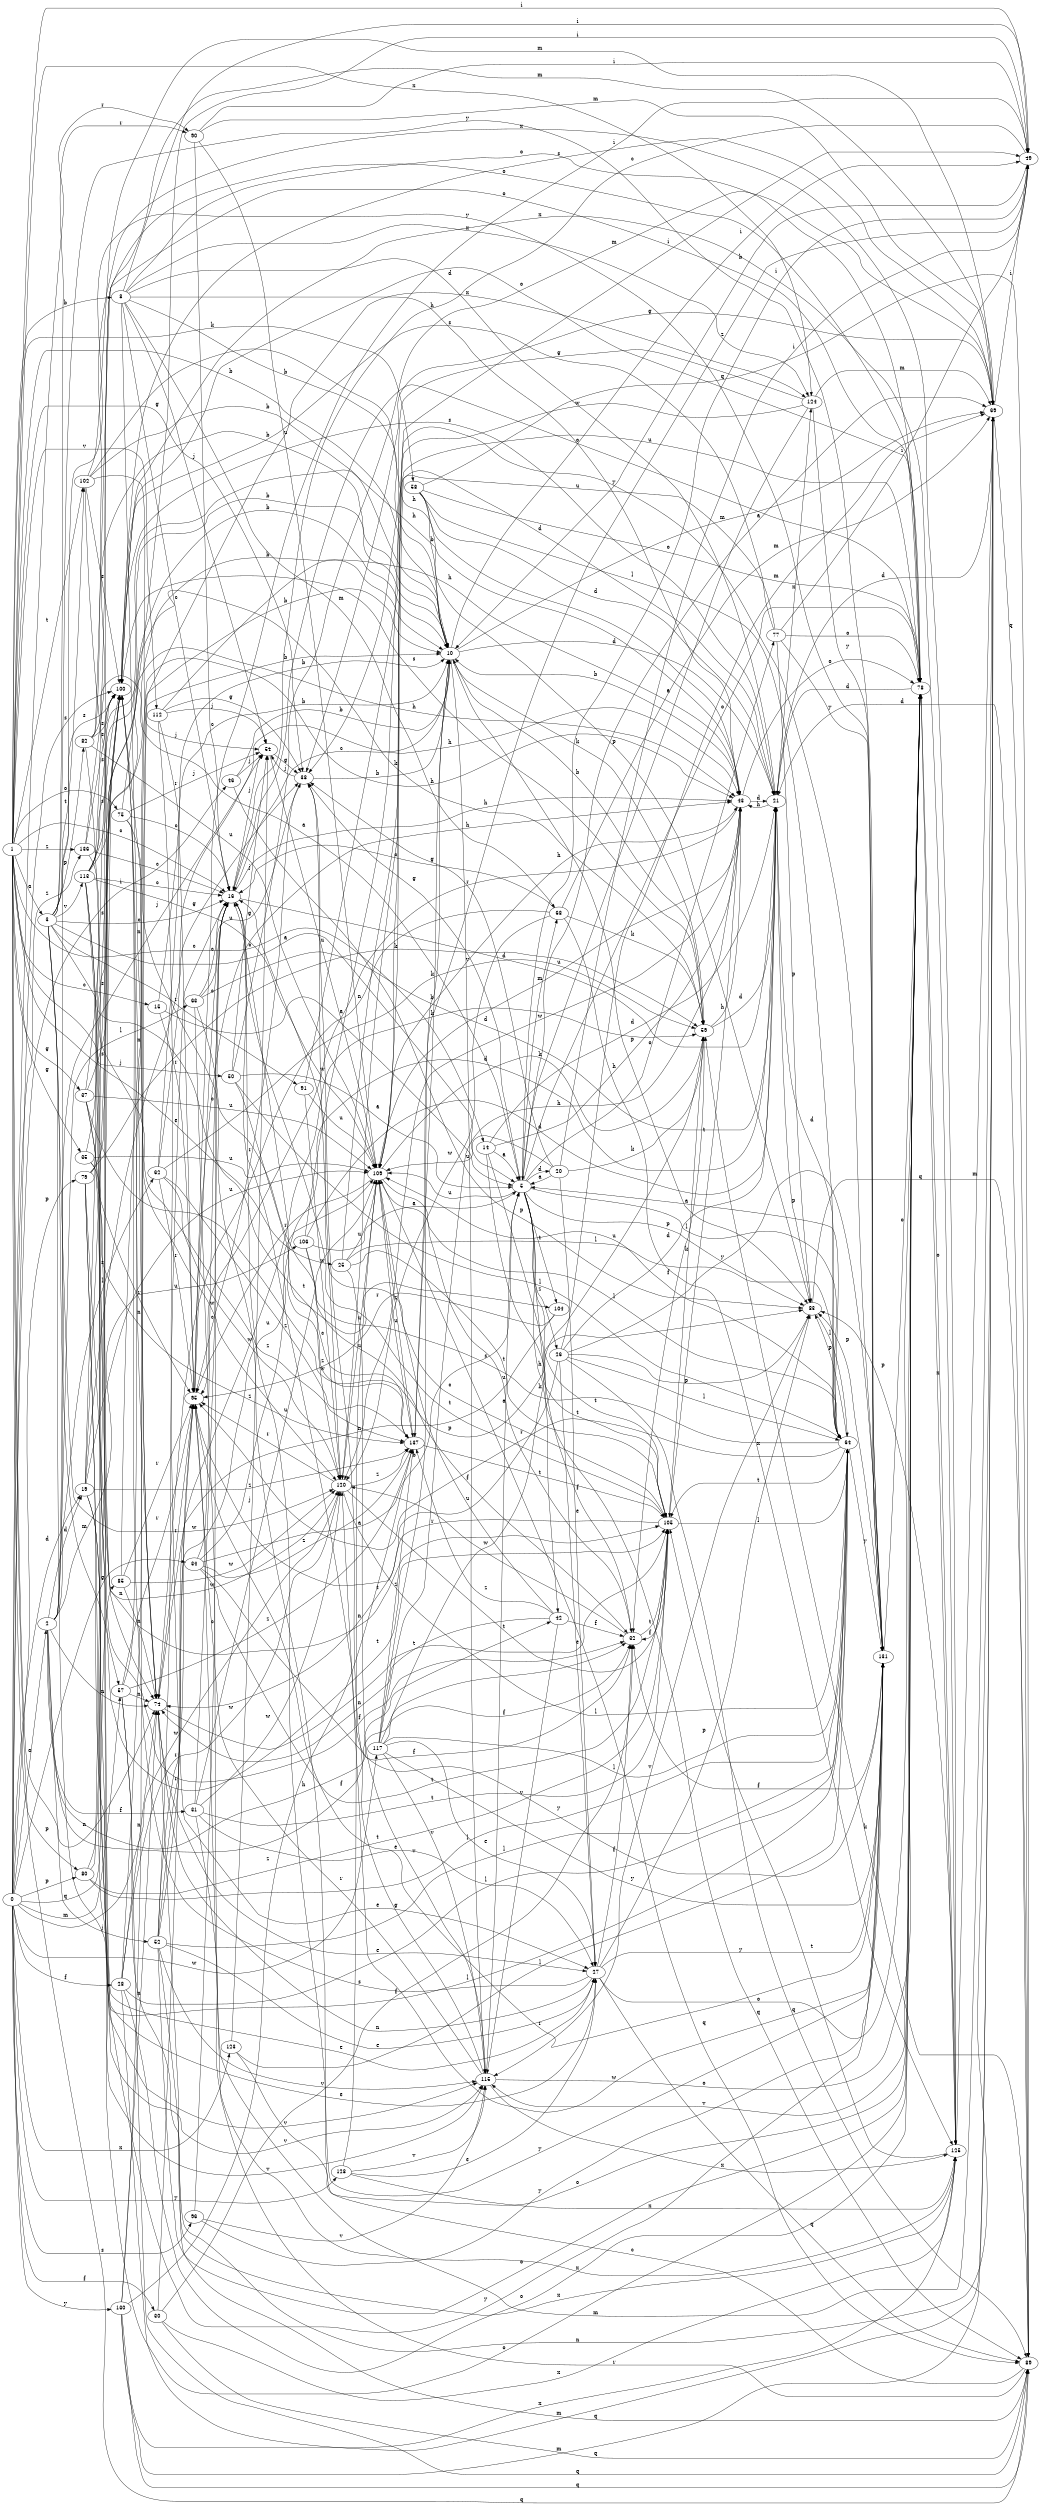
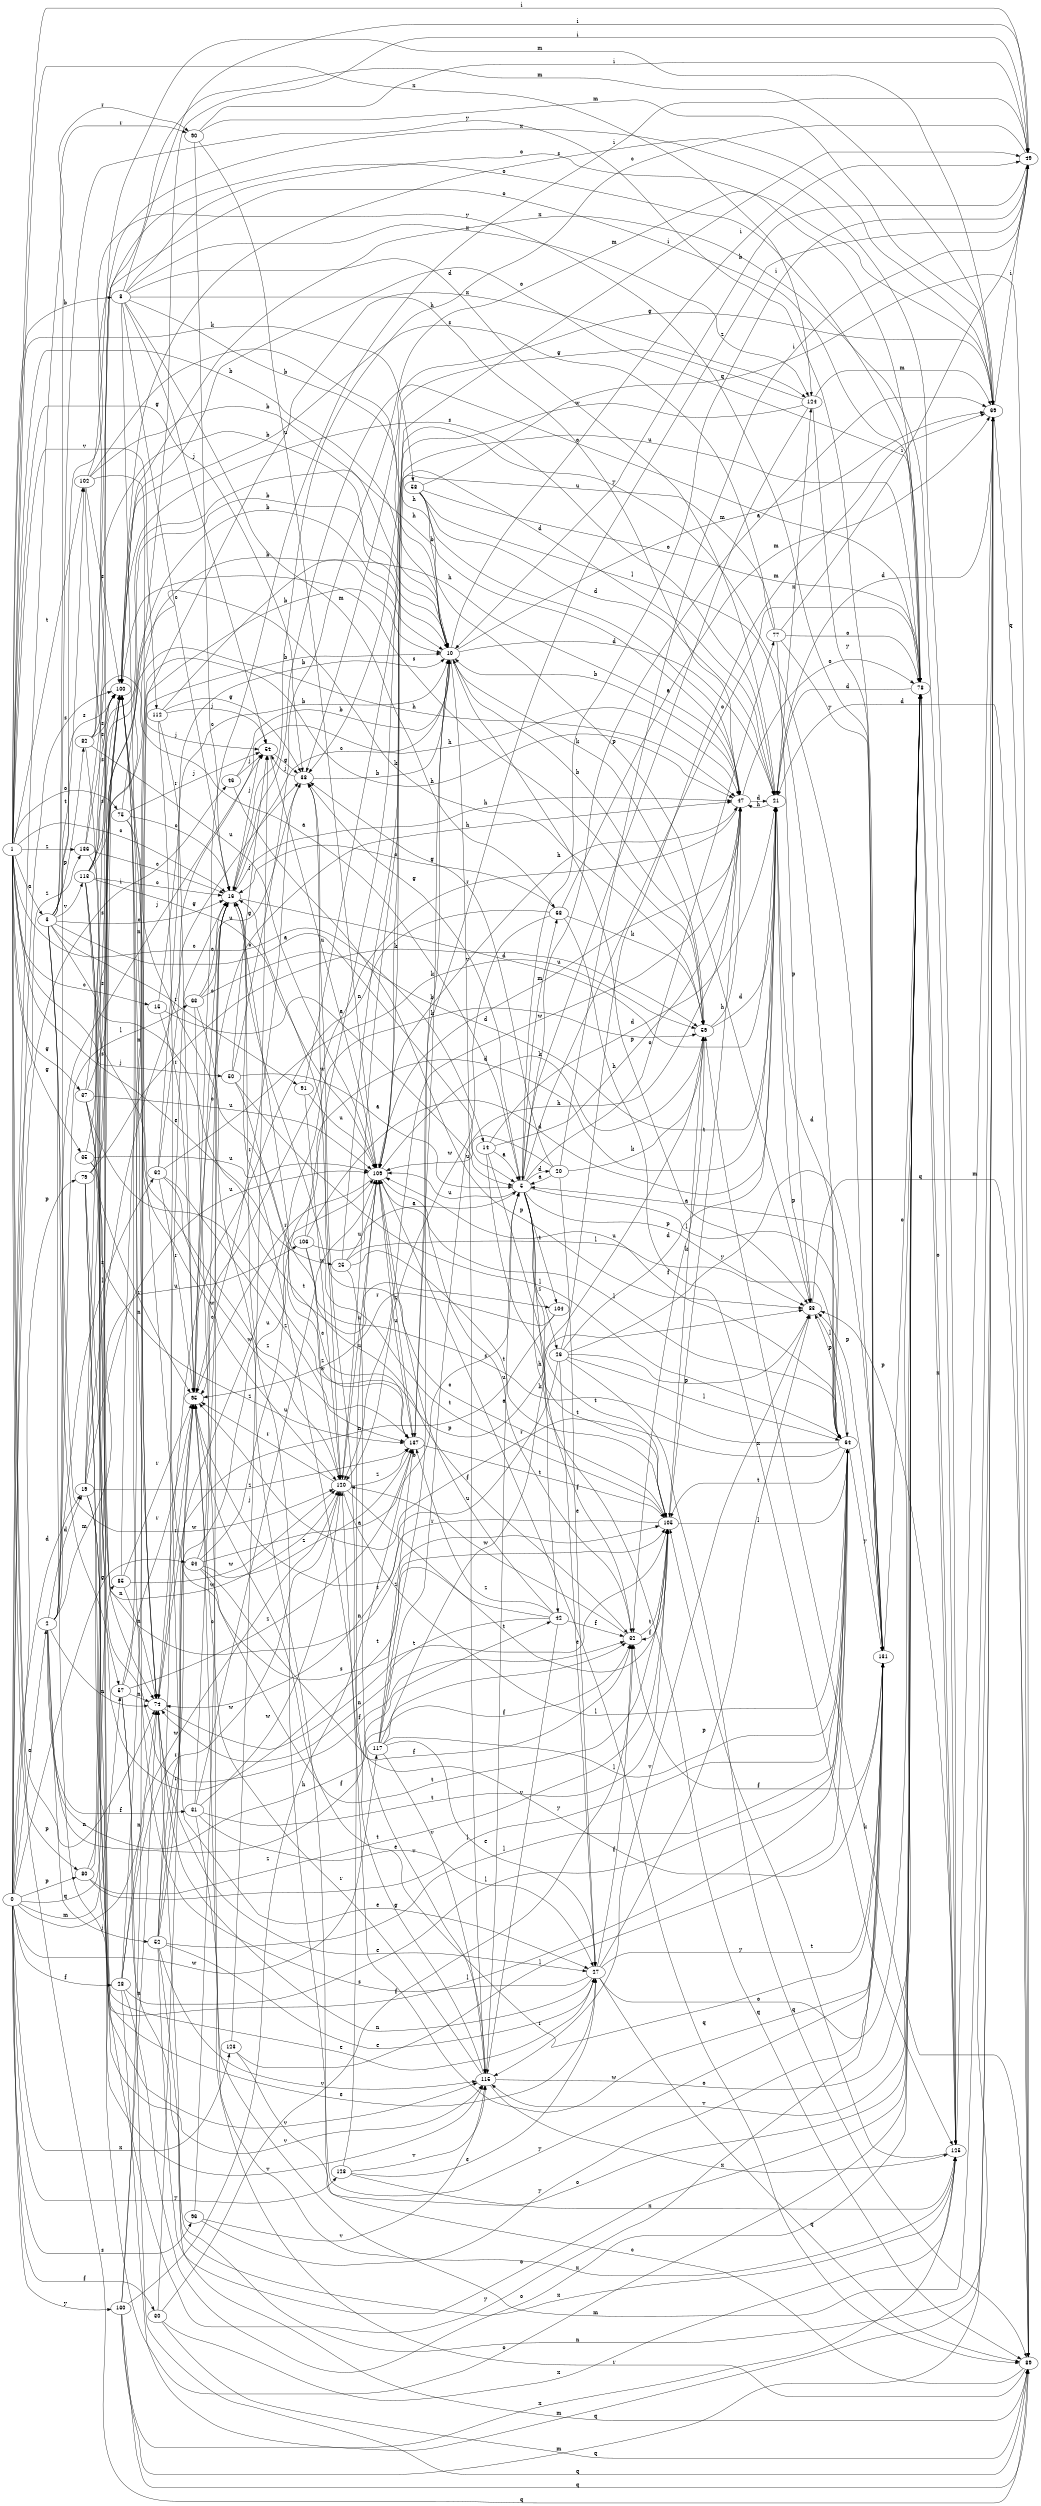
node "43": label "43" -> "47"
edge "42" -> "100": added, label "s"
edge "117" -> "131": removed, label "y"
